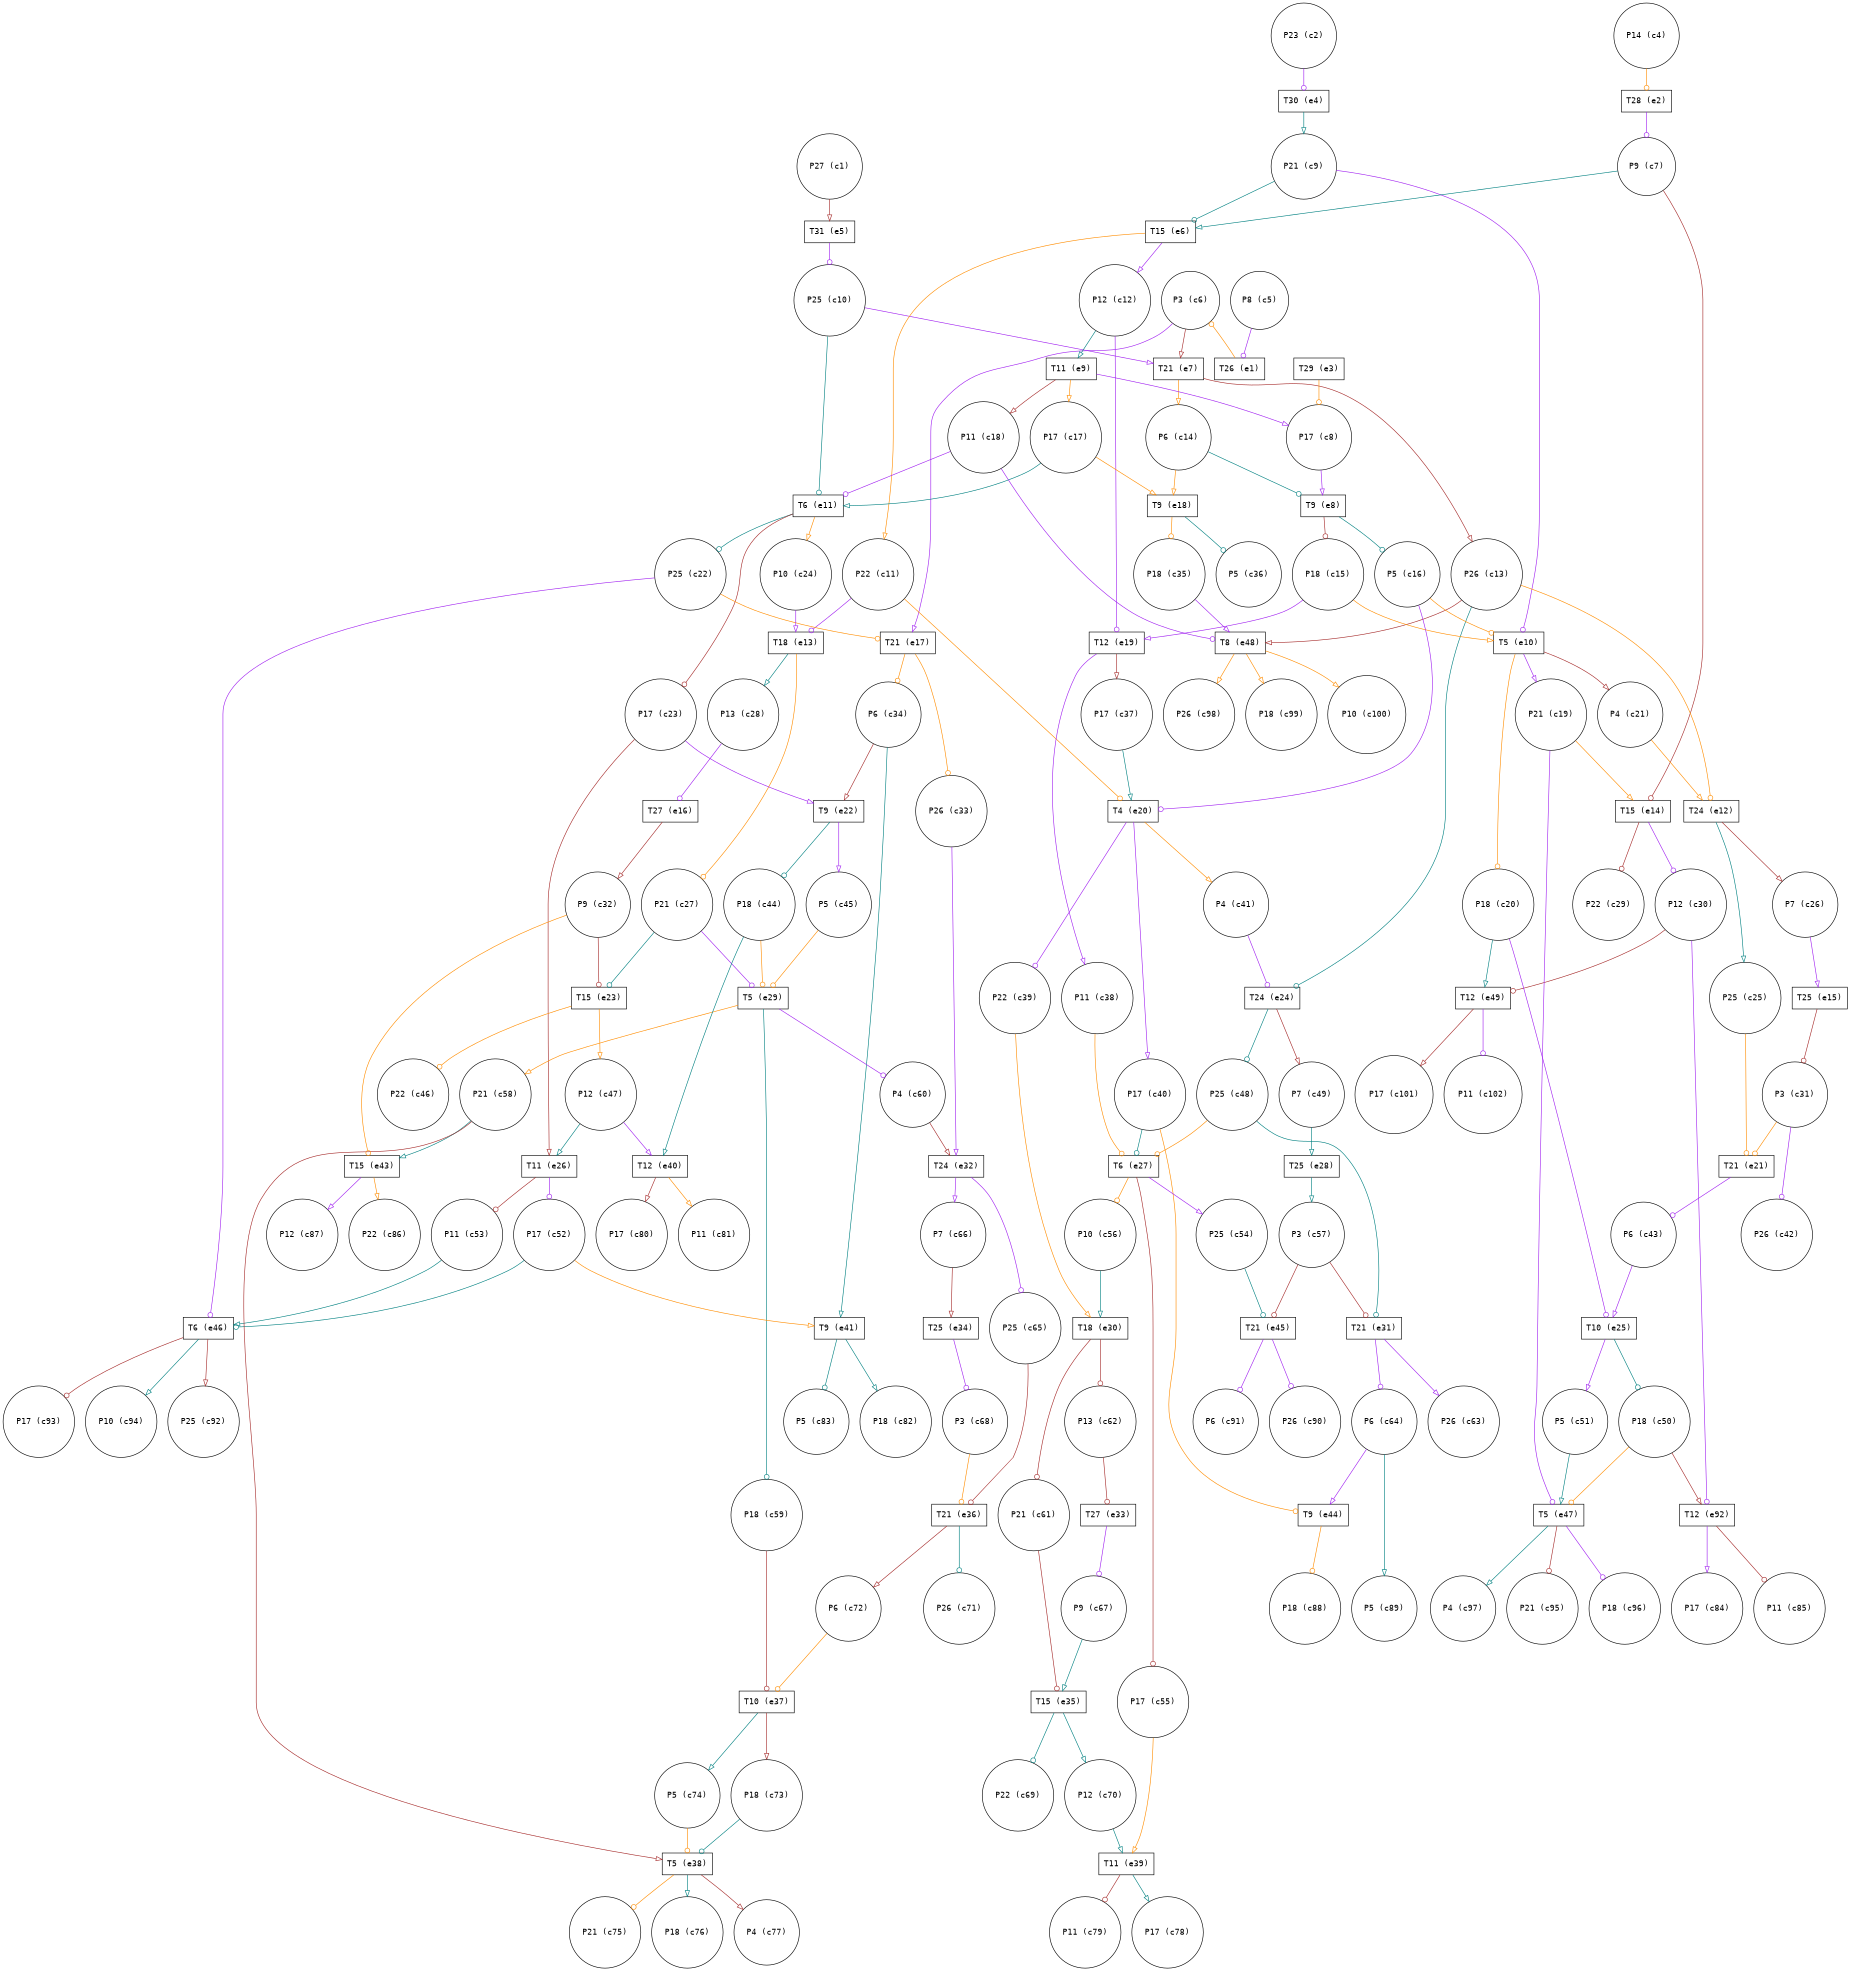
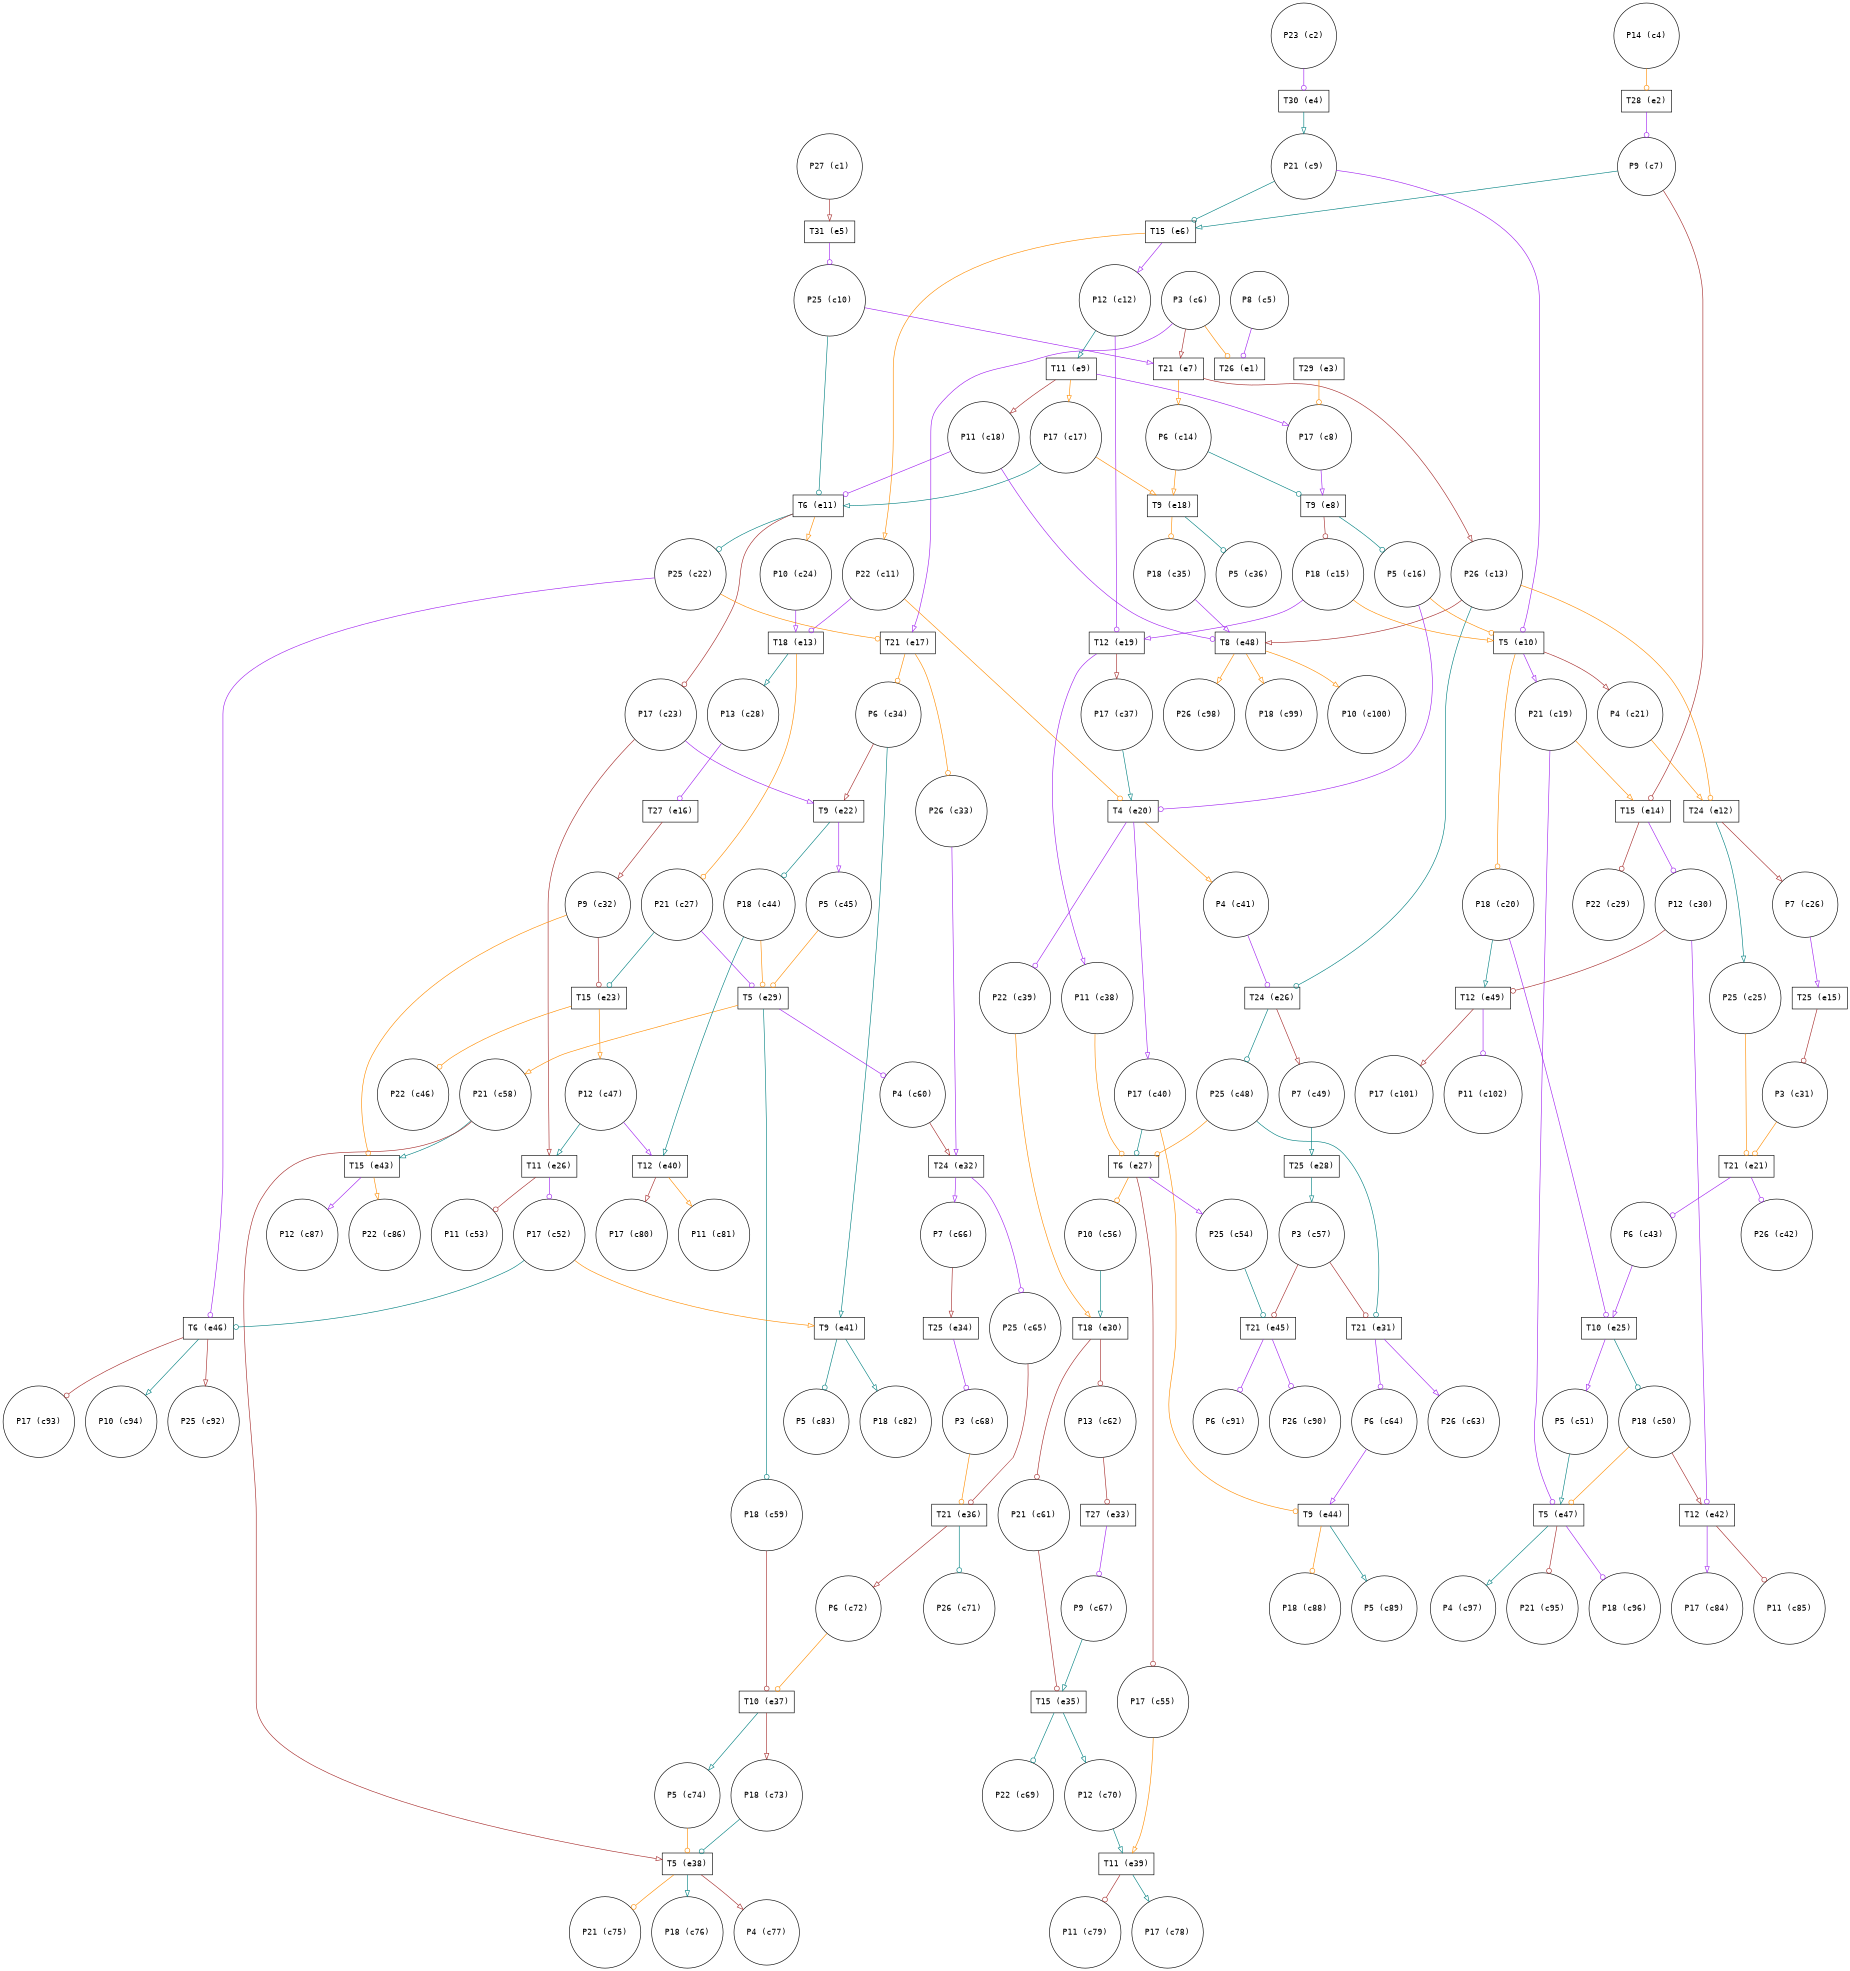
edge "T26 (e1)" -> "P3 (c6)": reversed
node "T24 (e24)": label "T24 (e24)" -> "T24 (e26)"
edge "P3 (c31)" -> "P26 (c42)": now "T21 (e21)" -> "P26 (c42)"
edge "P11 (c53)" -> "T6 (e46)": removed
edge "P6 (c64)" -> "P5 (c89)": now "T9 (e44)" -> "P5 (c89)"
node "T12 (e92)": label "T12 (e92)" -> "T12 (e42)"
